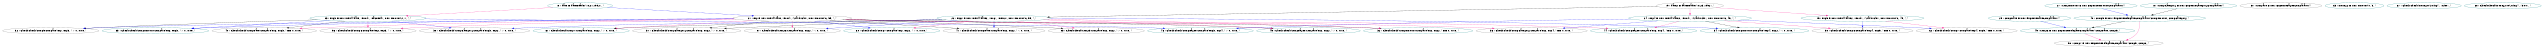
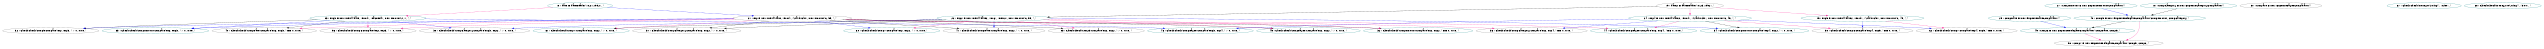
node "65 : money2 = new Amount(0, 5, )": removed
node "57 : Check.check(comp6.compare(exp, exp2, ) < 0, true, )": removed
